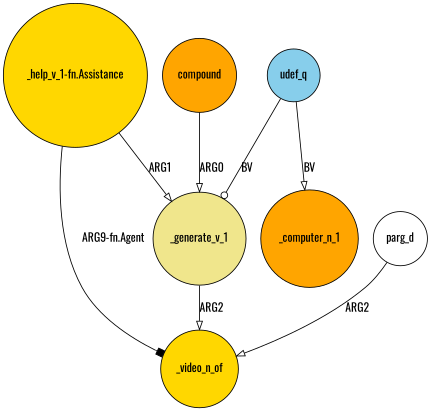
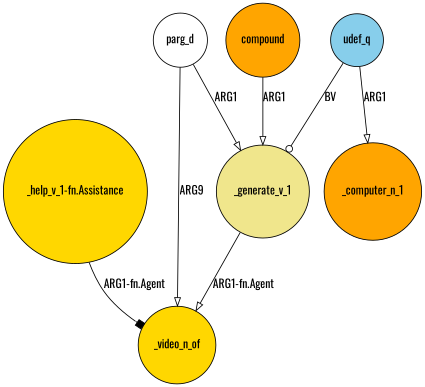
edge "_help_v_1-fn.Assistance" -> "_generate_v_1": now "parg_d" -> "_generate_v_1"
edge "compound" -> "_generate_v_1": label "ARG0" -> "ARG1"
edge "udef_q" -> "_computer_n_1": label "BV" -> "ARG1"
edge "_help_v_1-fn.Assistance" -> "_video_n_of": label "ARG9-fn.Agent" -> "ARG1-fn.Agent"
edge "_generate_v_1" -> "_video_n_of": label "ARG2" -> "ARG1-fn.Agent"
edge "parg_d" -> "_video_n_of": label "ARG2" -> "ARG9"
